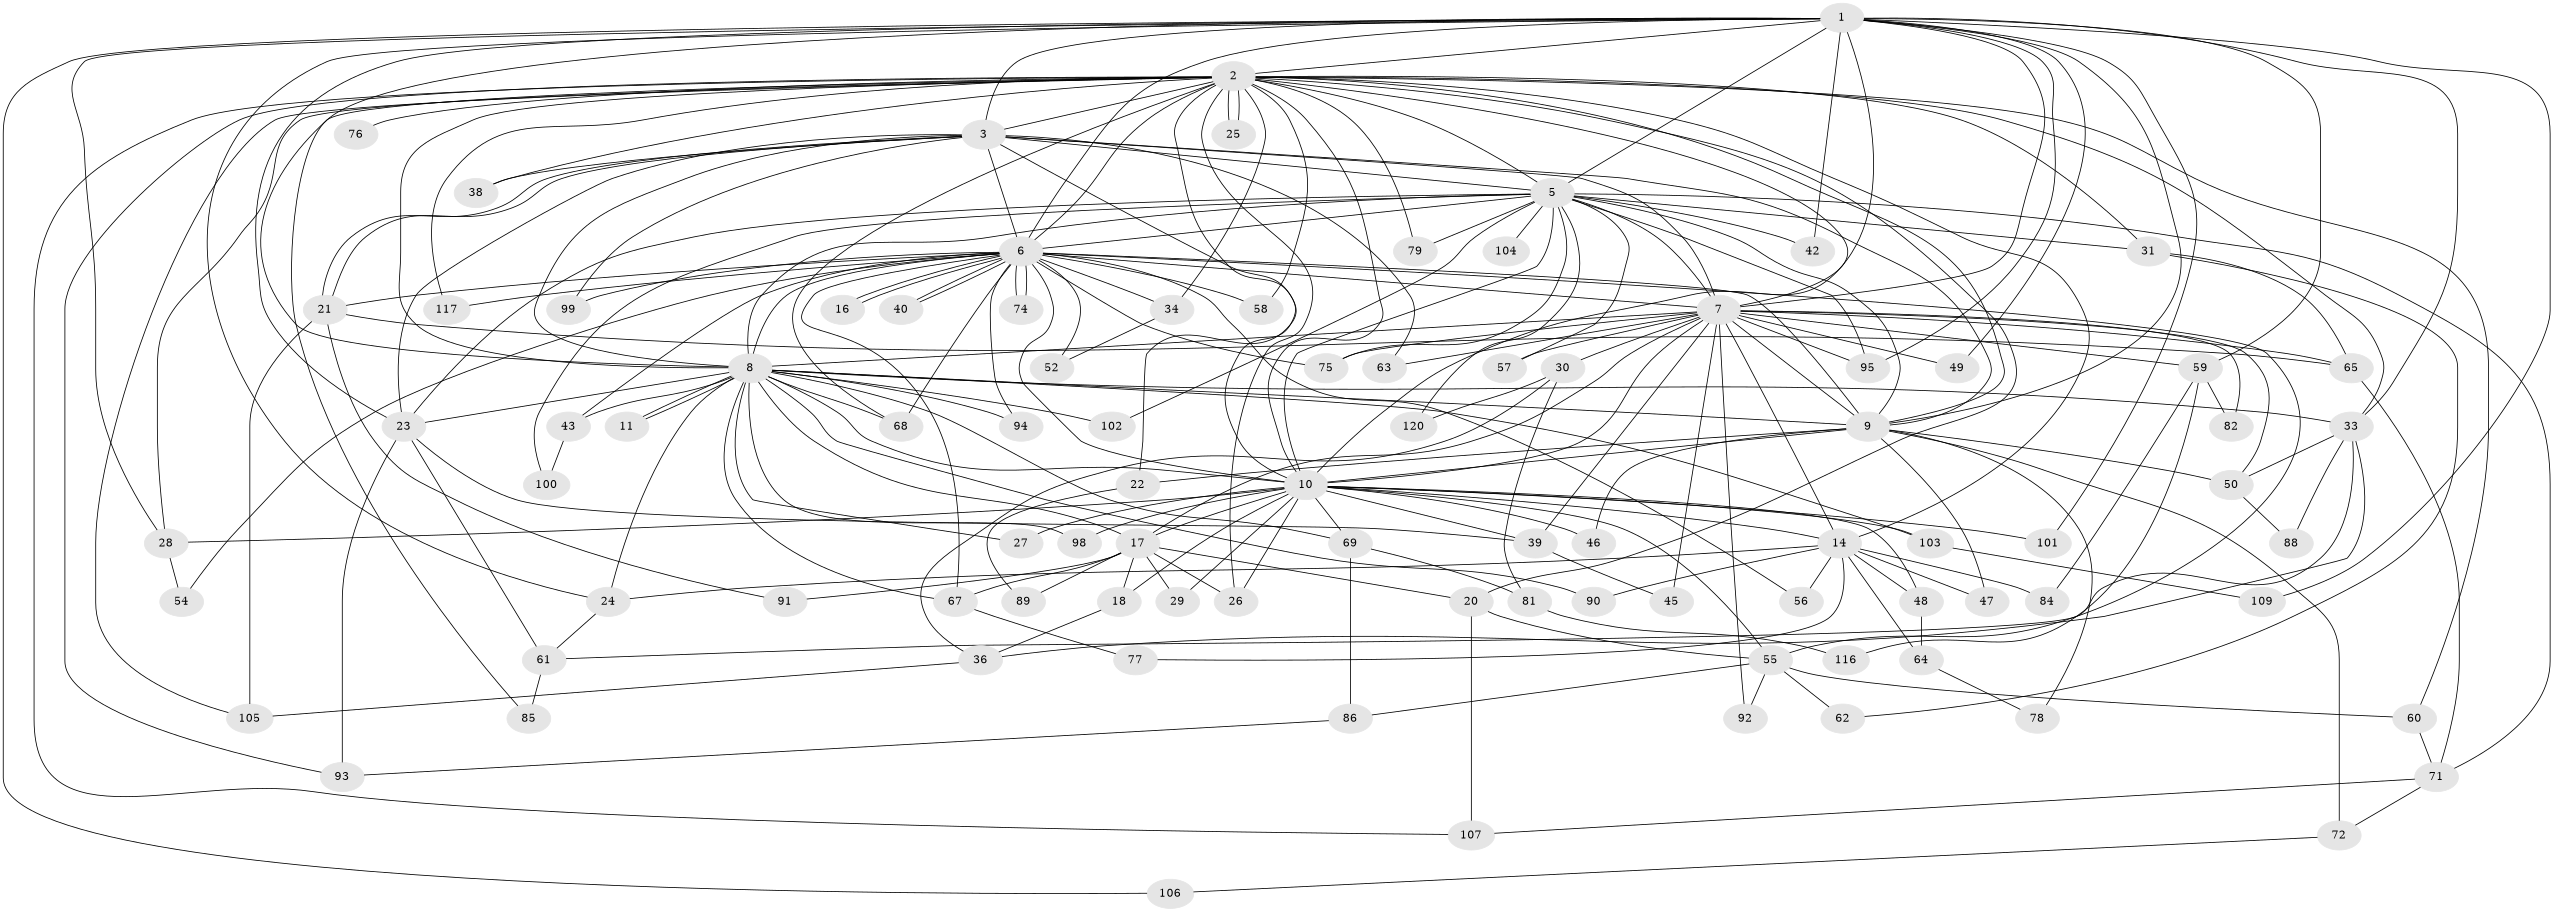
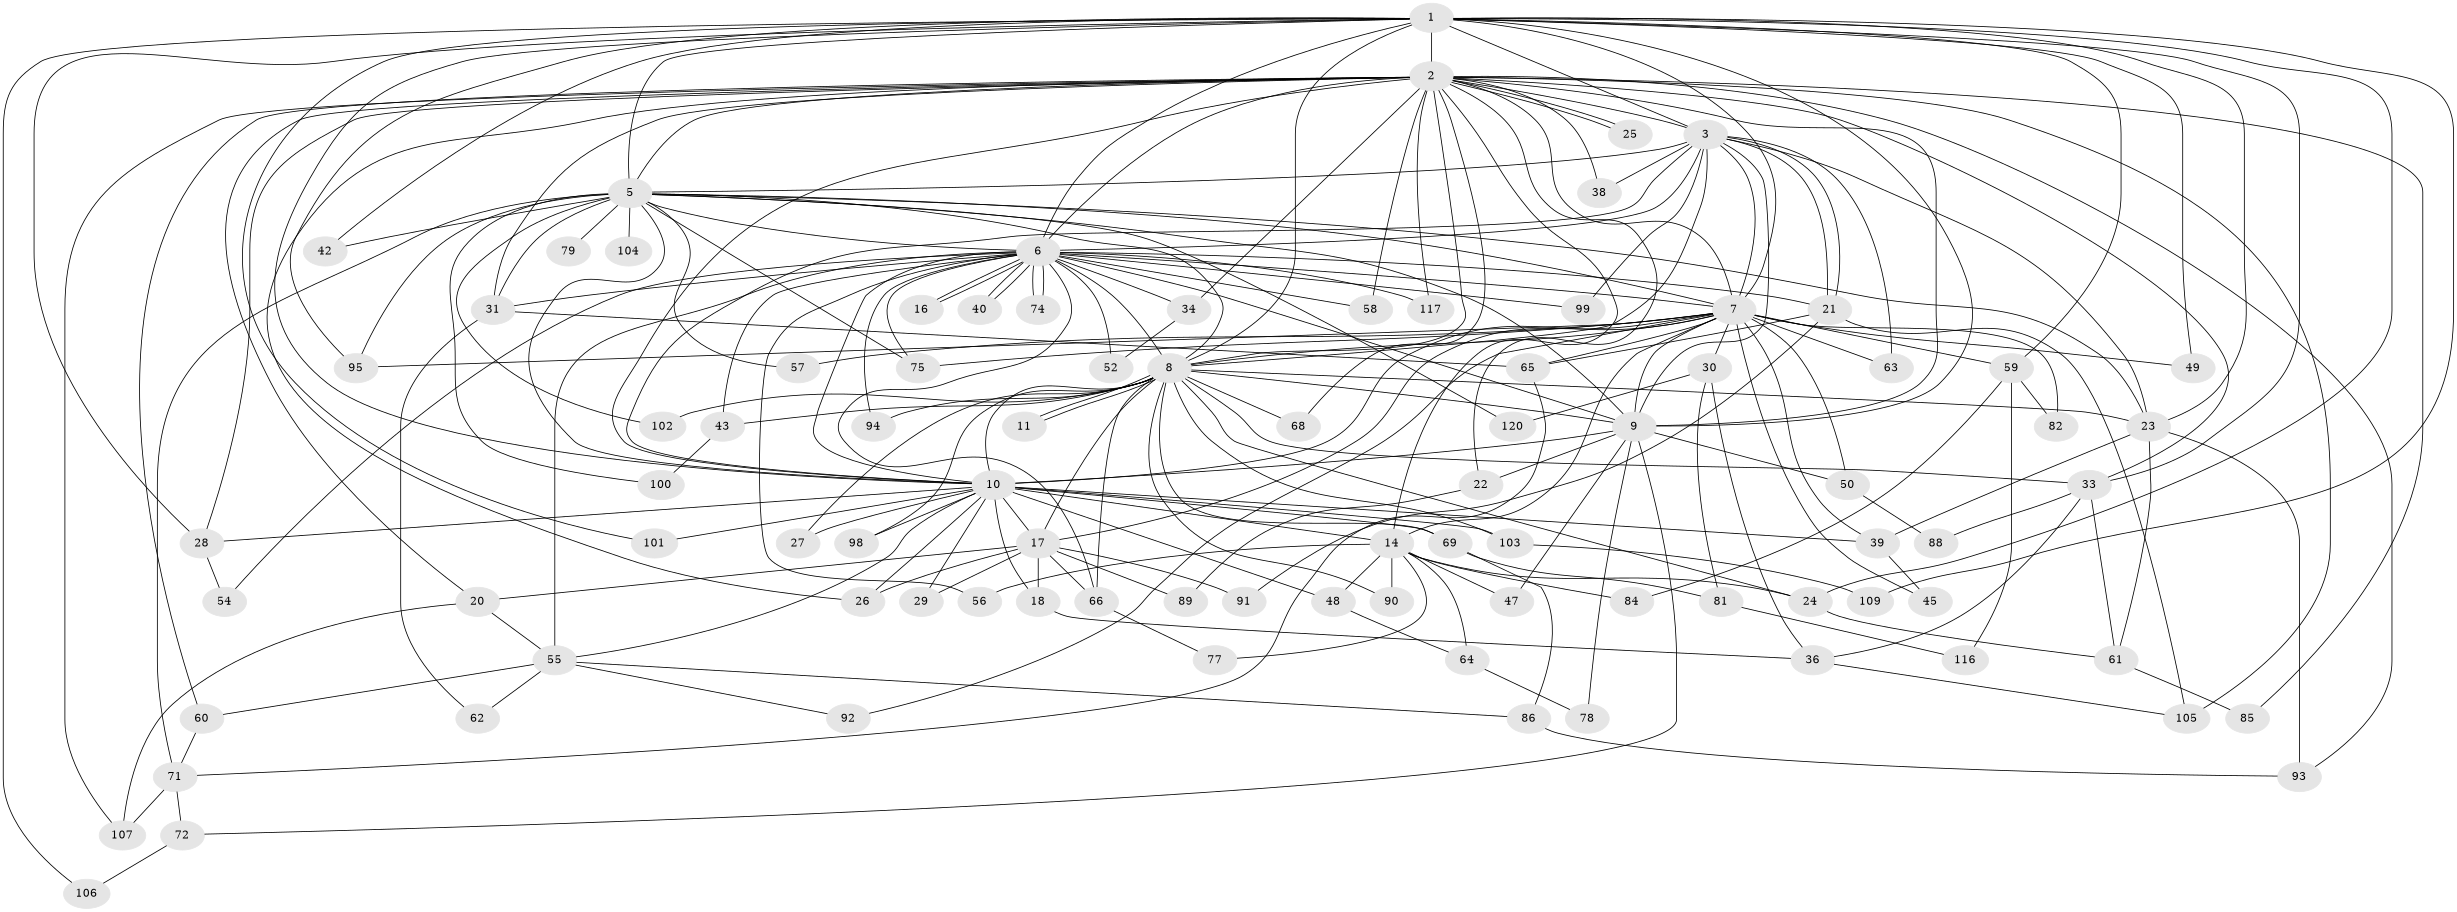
edge "2" -- "79": removed
node "76": removed
edge "6" -- "68": now "6" -- "31"
edge "33" -- "50": removed
node "46": removed
node "67": label "67" -> "66"
